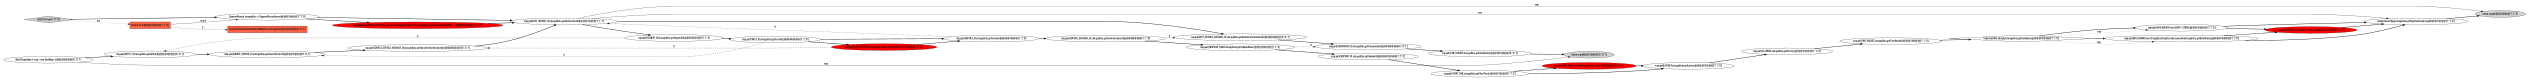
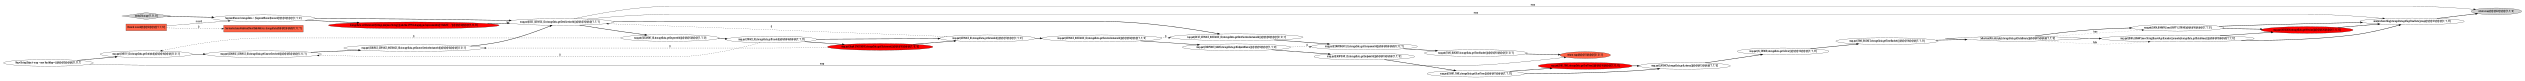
edge "entity2Storage['1', '0', '0']" -> "Record record@@@2@@@['1', '1', '0']": removed, label "true"
node "return map@@@11@@@['0', '0', '1']": fillcolor lightgray -> tomato
